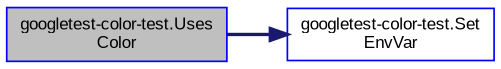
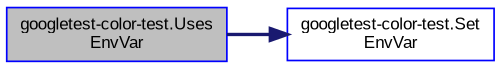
node "googletest-color-test.Uses Color": label "googletest-color-test.Uses Color" -> "googletest-color-test.Uses EnvVar"
